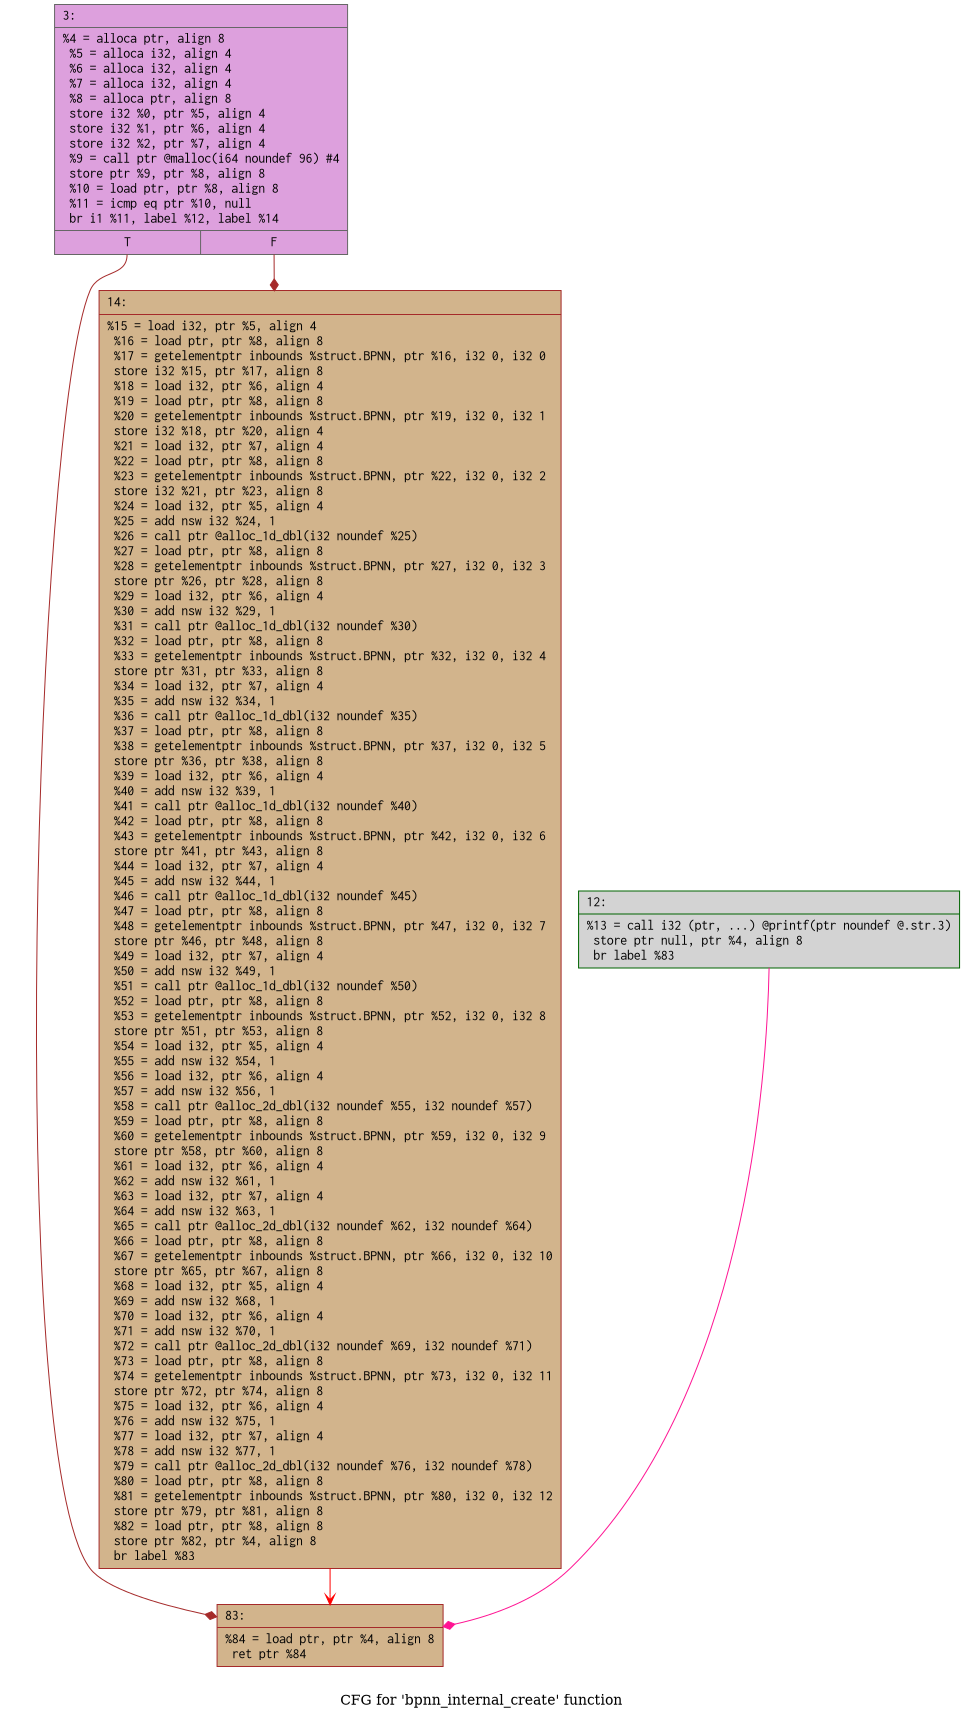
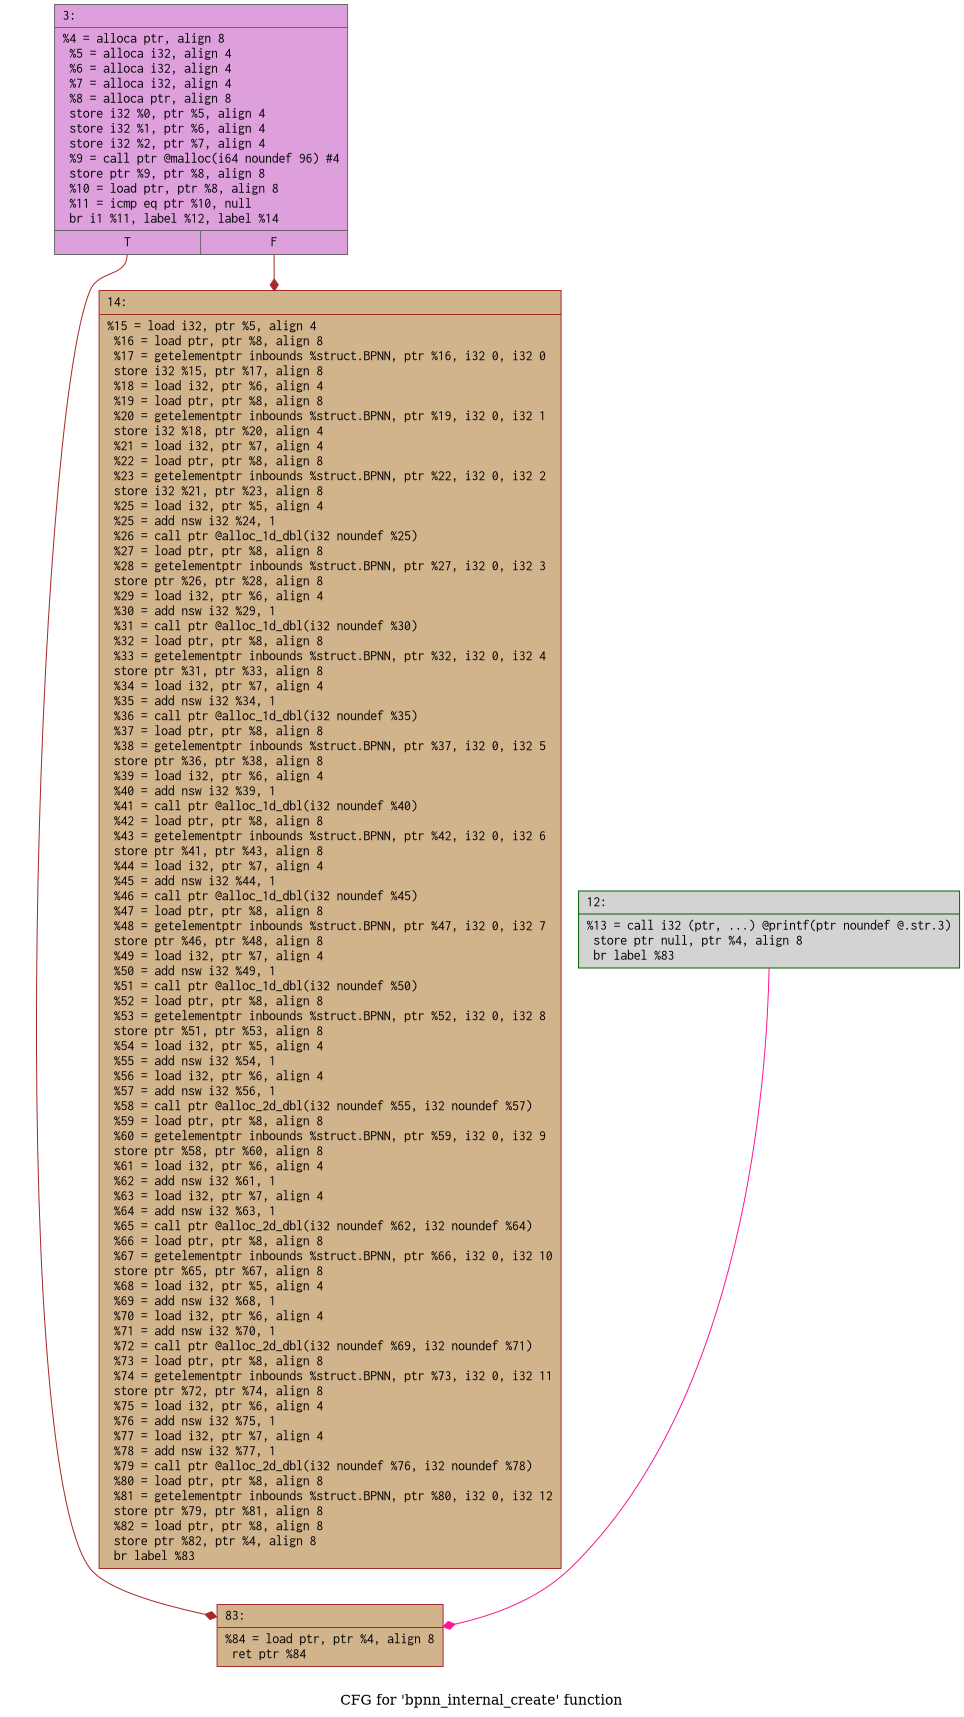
node "14:": text "%24 = load i32, ptr %5, align 4" -> "%25 = load i32, ptr %5, align 4"
edge "14:" -> "83:": removed
